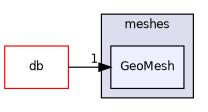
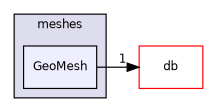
edge "db" -> "GeoMesh": reversed
